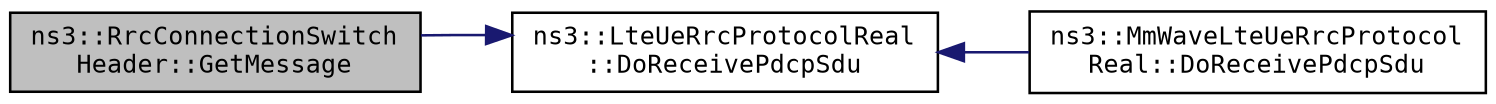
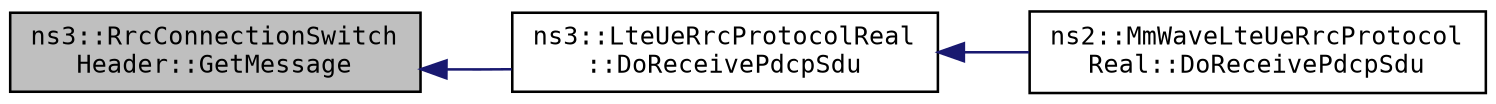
edge "ns3::RrcConnectionSwitch Header::GetMessage" -> "ns3::LteUeRrcProtocolReal ::DoReceivePdcpSdu": reversed
node "ns3::MmWaveLteUeRrcProtocol Real::DoReceivePdcpSdu": label "ns3::MmWaveLteUeRrcProtocol Real::DoReceivePdcpSdu" -> "ns2::MmWaveLteUeRrcProtocol Real::DoReceivePdcpSdu"
